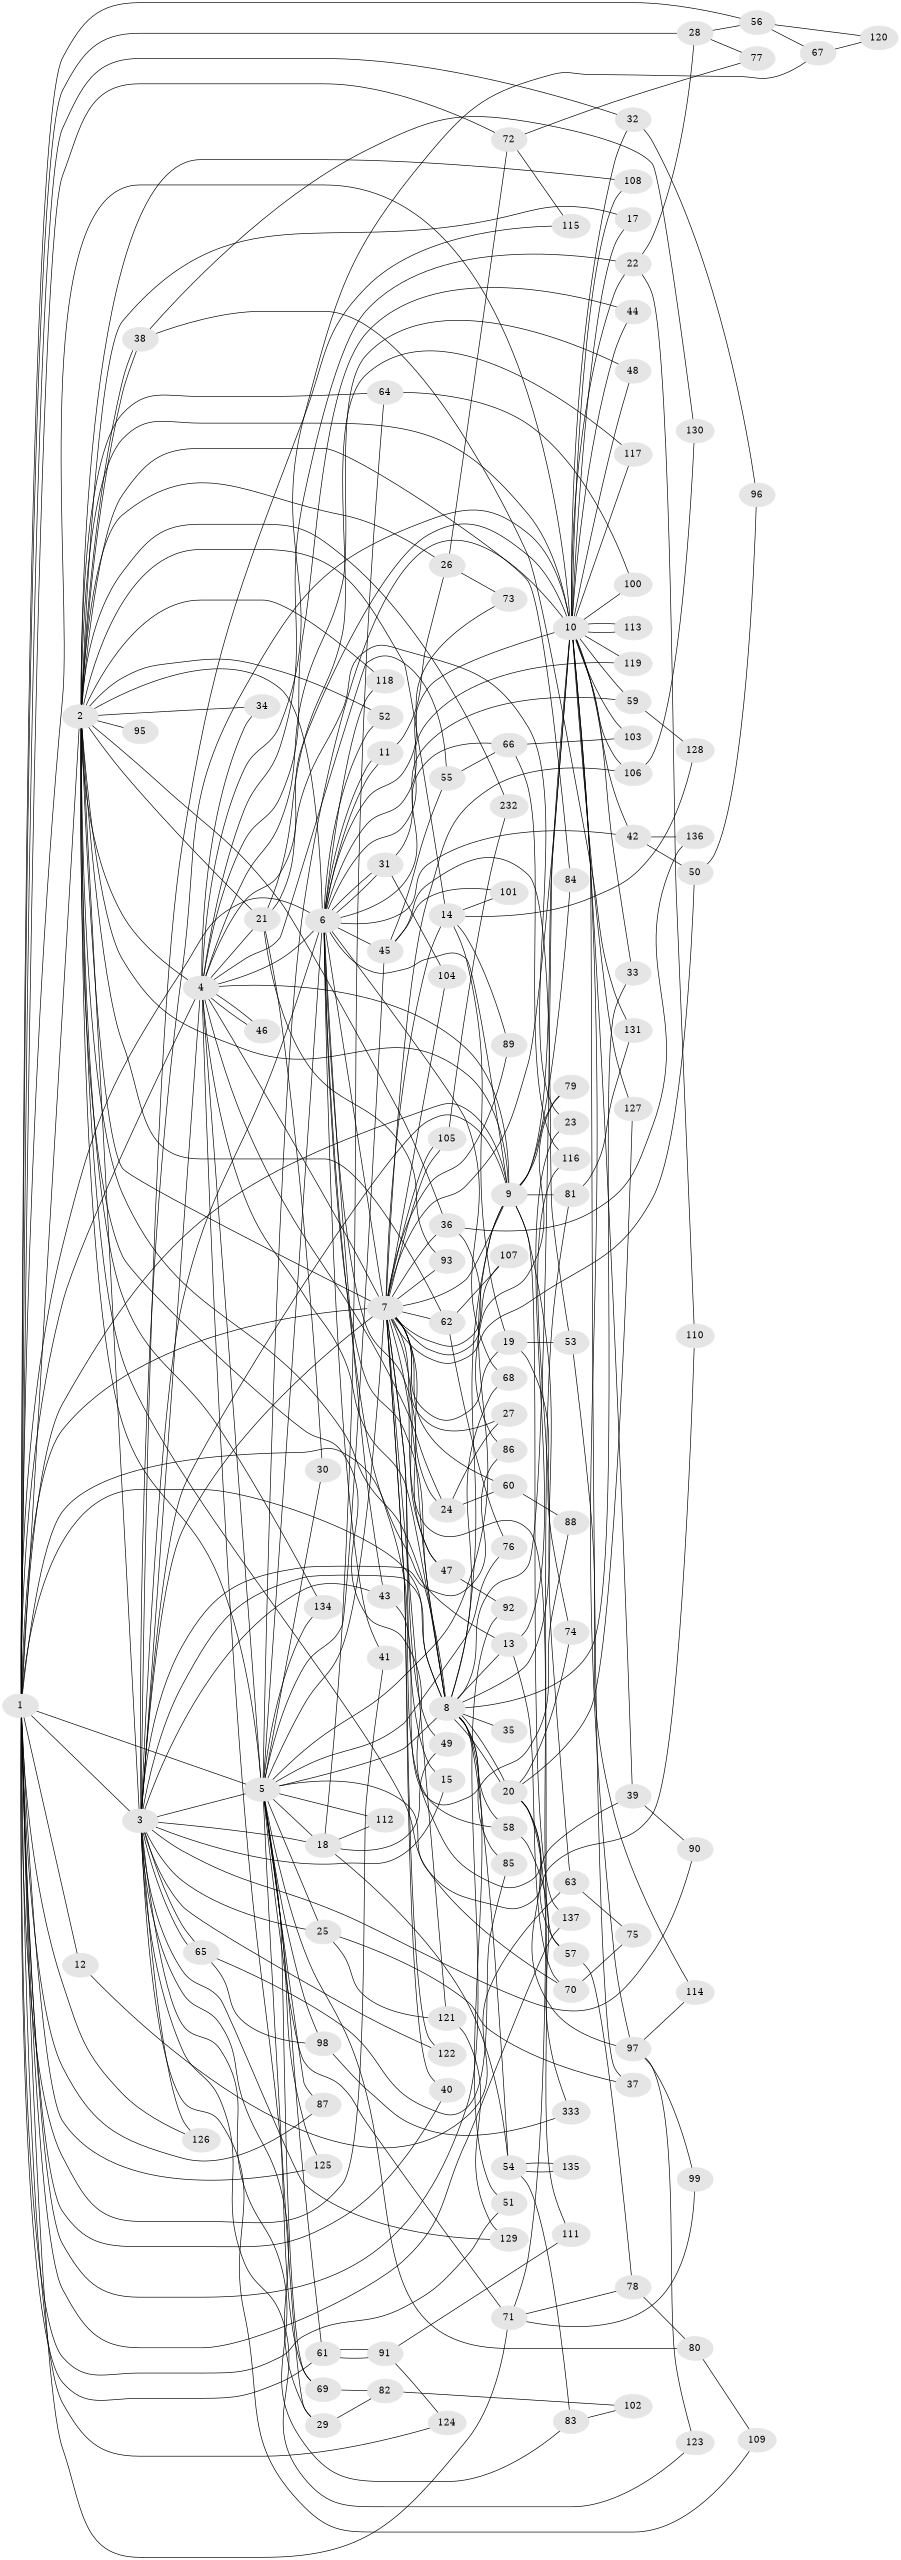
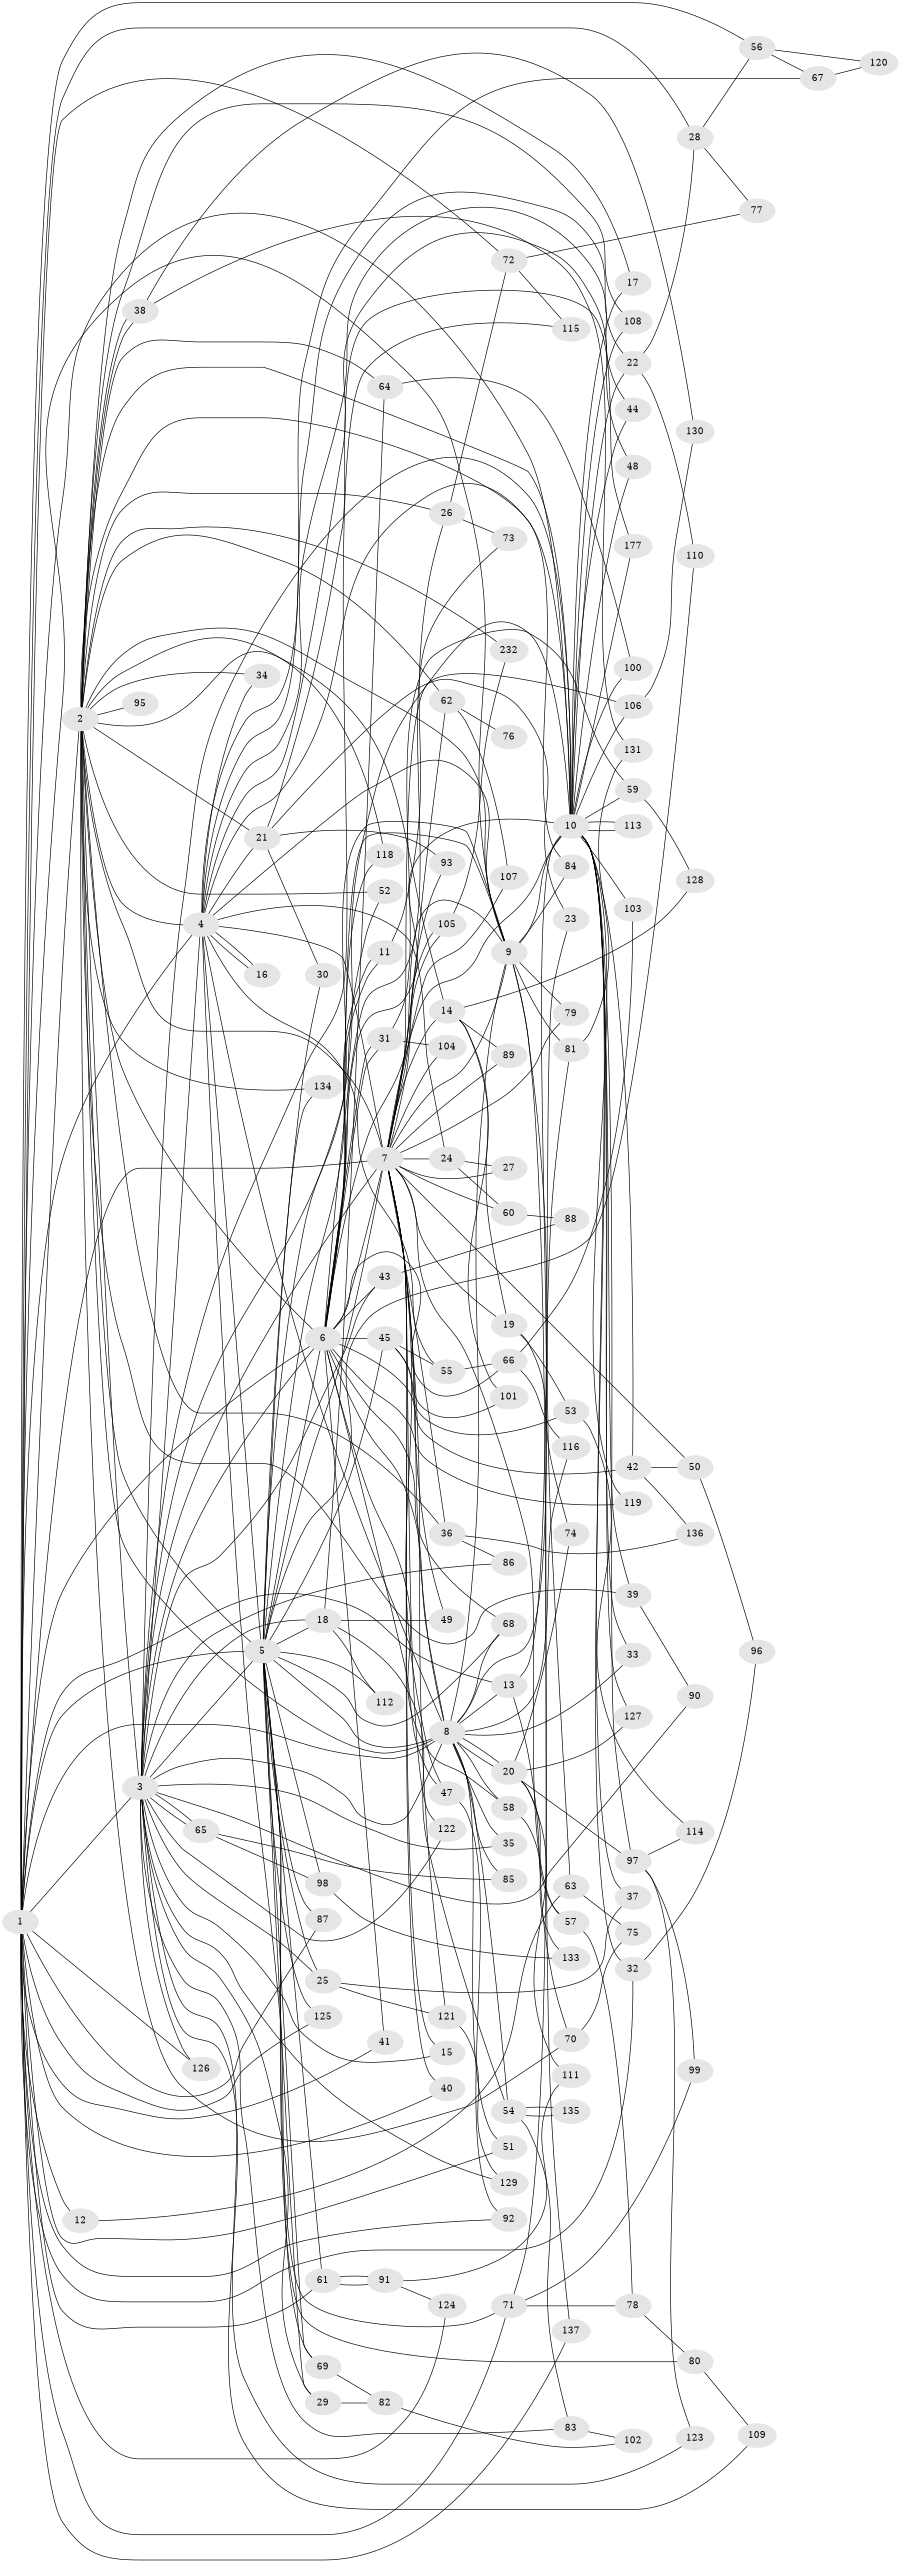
node "117": label "117" -> "177"
edge "6" -- "4": removed
node "46": label "46" -> "16"
edge "76" -- "5": now "68" -- "5"
edge "3" -- "35": added
node "333": label "333" -> "133"
